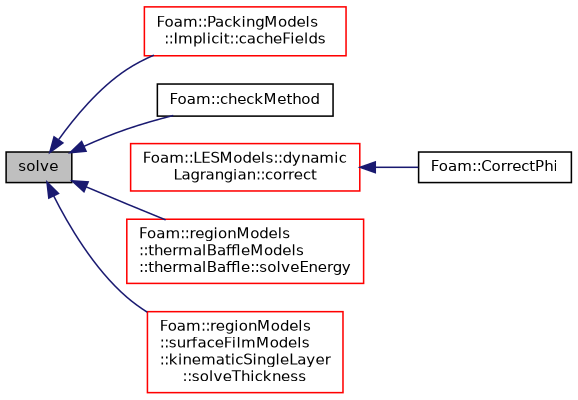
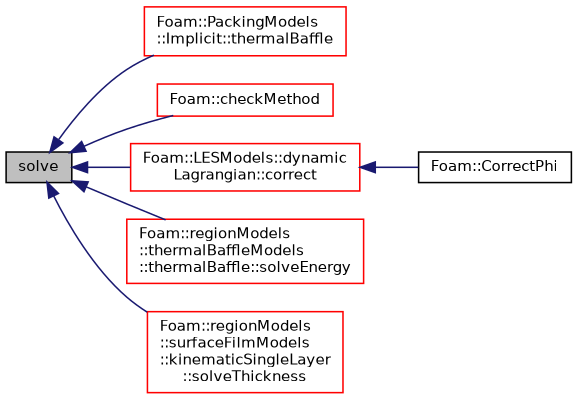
node "Foam::PackingModels ::Implicit::cacheFields": label "Foam::PackingModels ::Implicit::cacheFields" -> "Foam::PackingModels ::Implicit::thermalBaffle"
node "Foam::checkMethod": color black -> red
edge "Foam::LESModels::dynamic Lagrangian::correct" -> "solve": added
